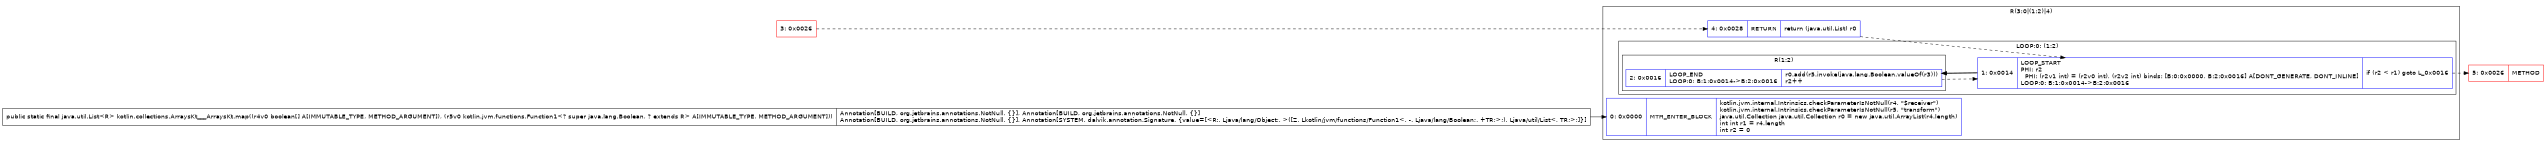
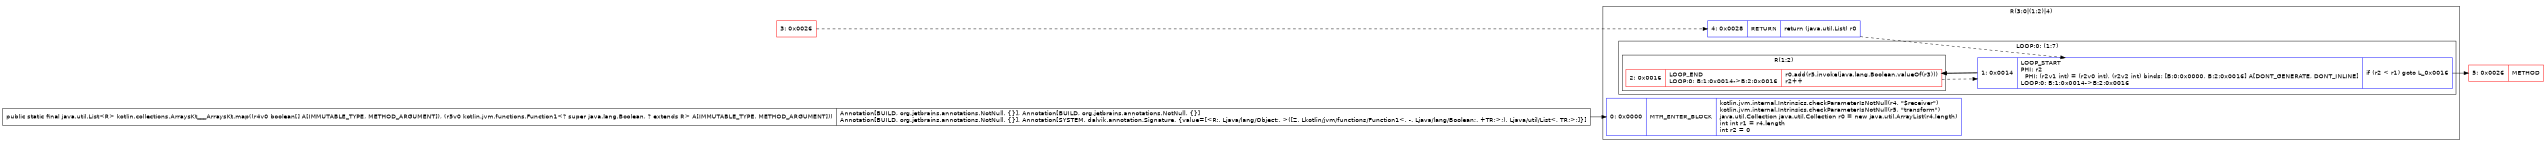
cluster "LOOP:0: (1:2)": label "LOOP:0: (1:2)" -> "LOOP:0: (1:7)"
edge "1: 0x0014" -> "5: 0x0026": style dashed -> solid
node "2: 0x0016": color blue -> red
